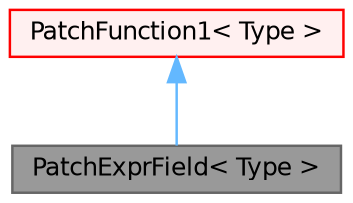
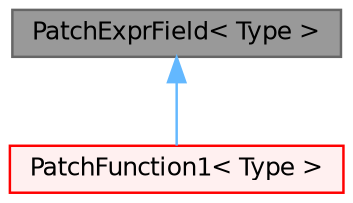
edge "PatchExprField< Type >" -> "PatchFunction1< Type >": reversed
